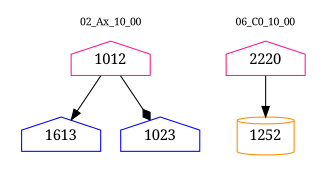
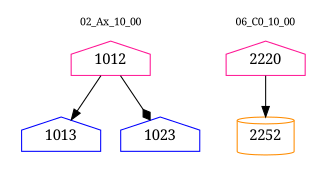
node "1613": label "1613" -> "1013"
node "1252": label "1252" -> "2252"
